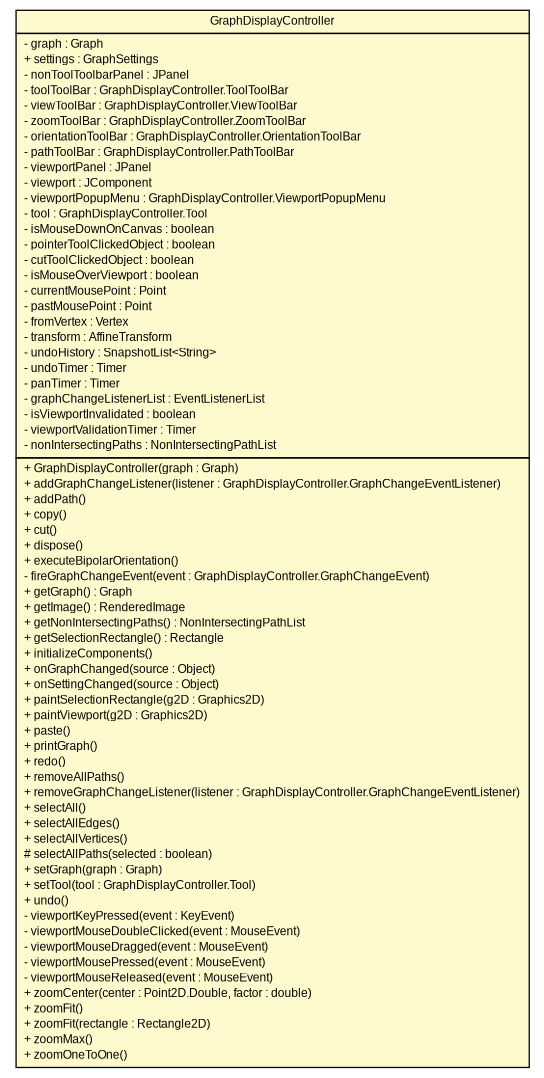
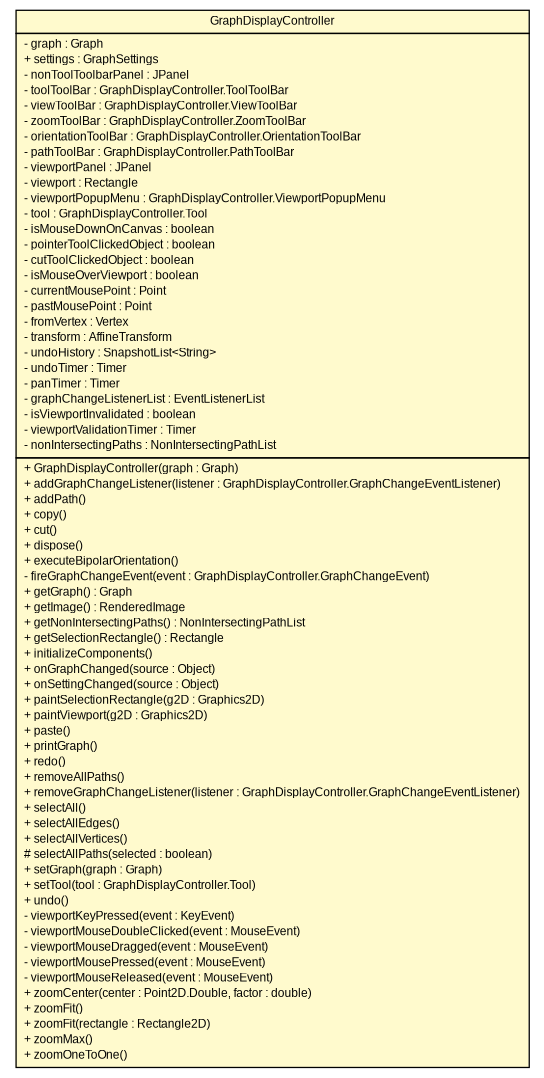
node "GraphDisplayController": text "- viewport : JComponent" -> "- viewport : Rectangle"
